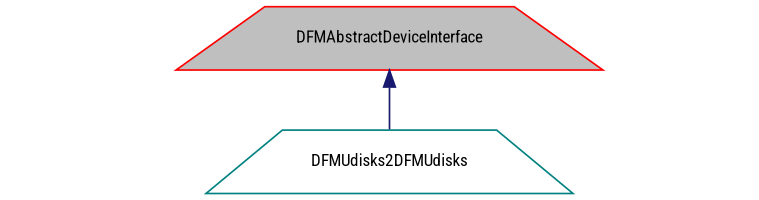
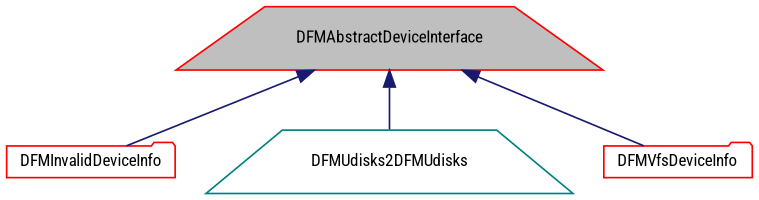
node "DFMInvalidDeviceInfo": added
node "DFMVfsDeviceInfo": added
